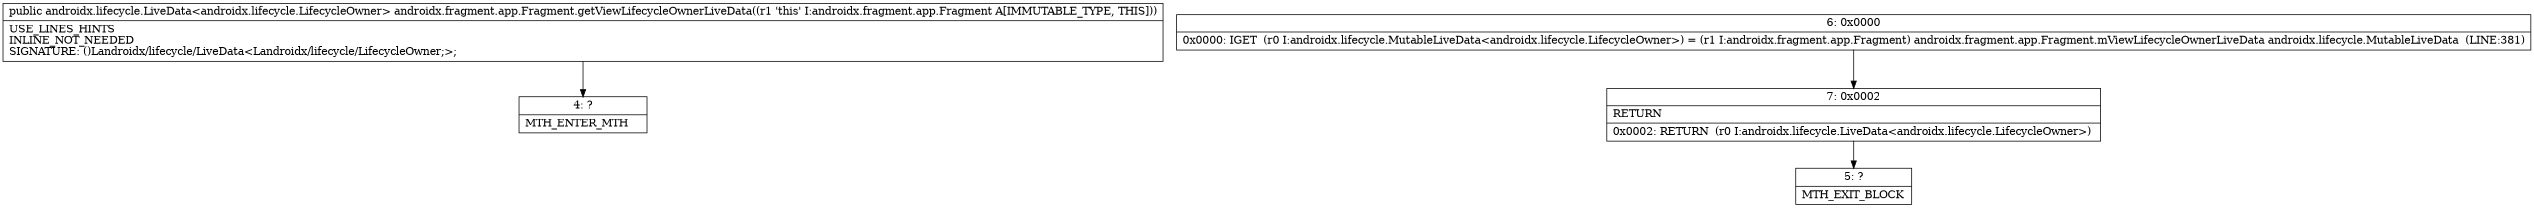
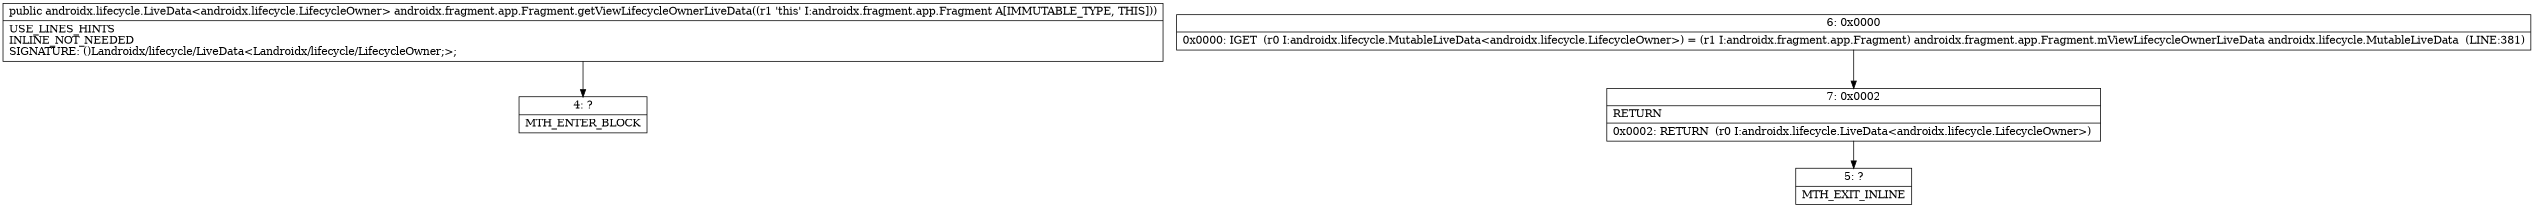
node "4: ?": text "MTH_ENTER_MTH" -> "MTH_ENTER_BLOCK"
node "5: ?": text "MTH_EXIT_BLOCK" -> "MTH_EXIT_INLINE"
